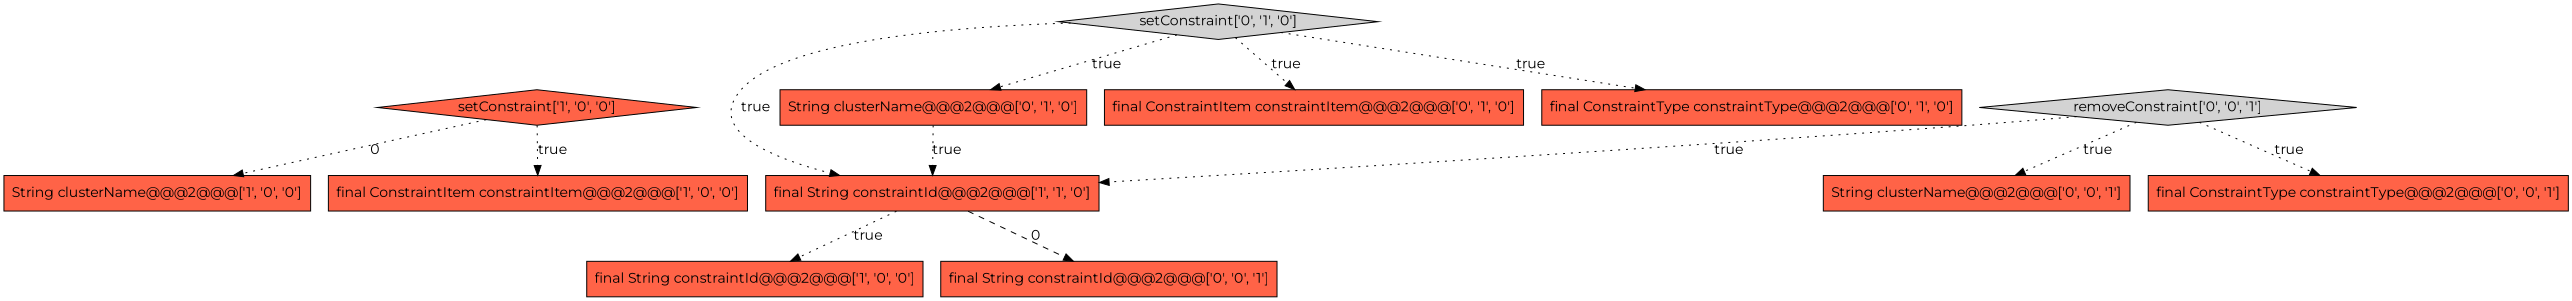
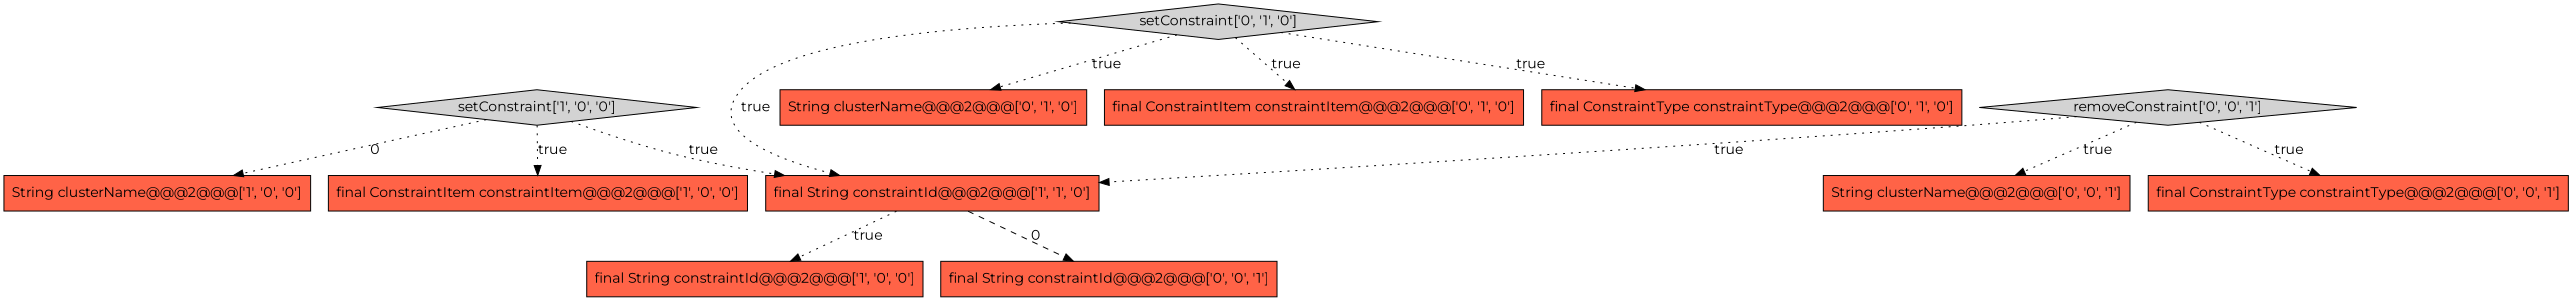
node "setConstraint['1', '0', '0']": fillcolor tomato -> lightgray
edge "String clusterName@@@2@@@['0', '1', '0']" -> "final String constraintId@@@2@@@['1', '1', '0']": now "setConstraint['1', '0', '0']" -> "final String constraintId@@@2@@@['1', '1', '0']"
